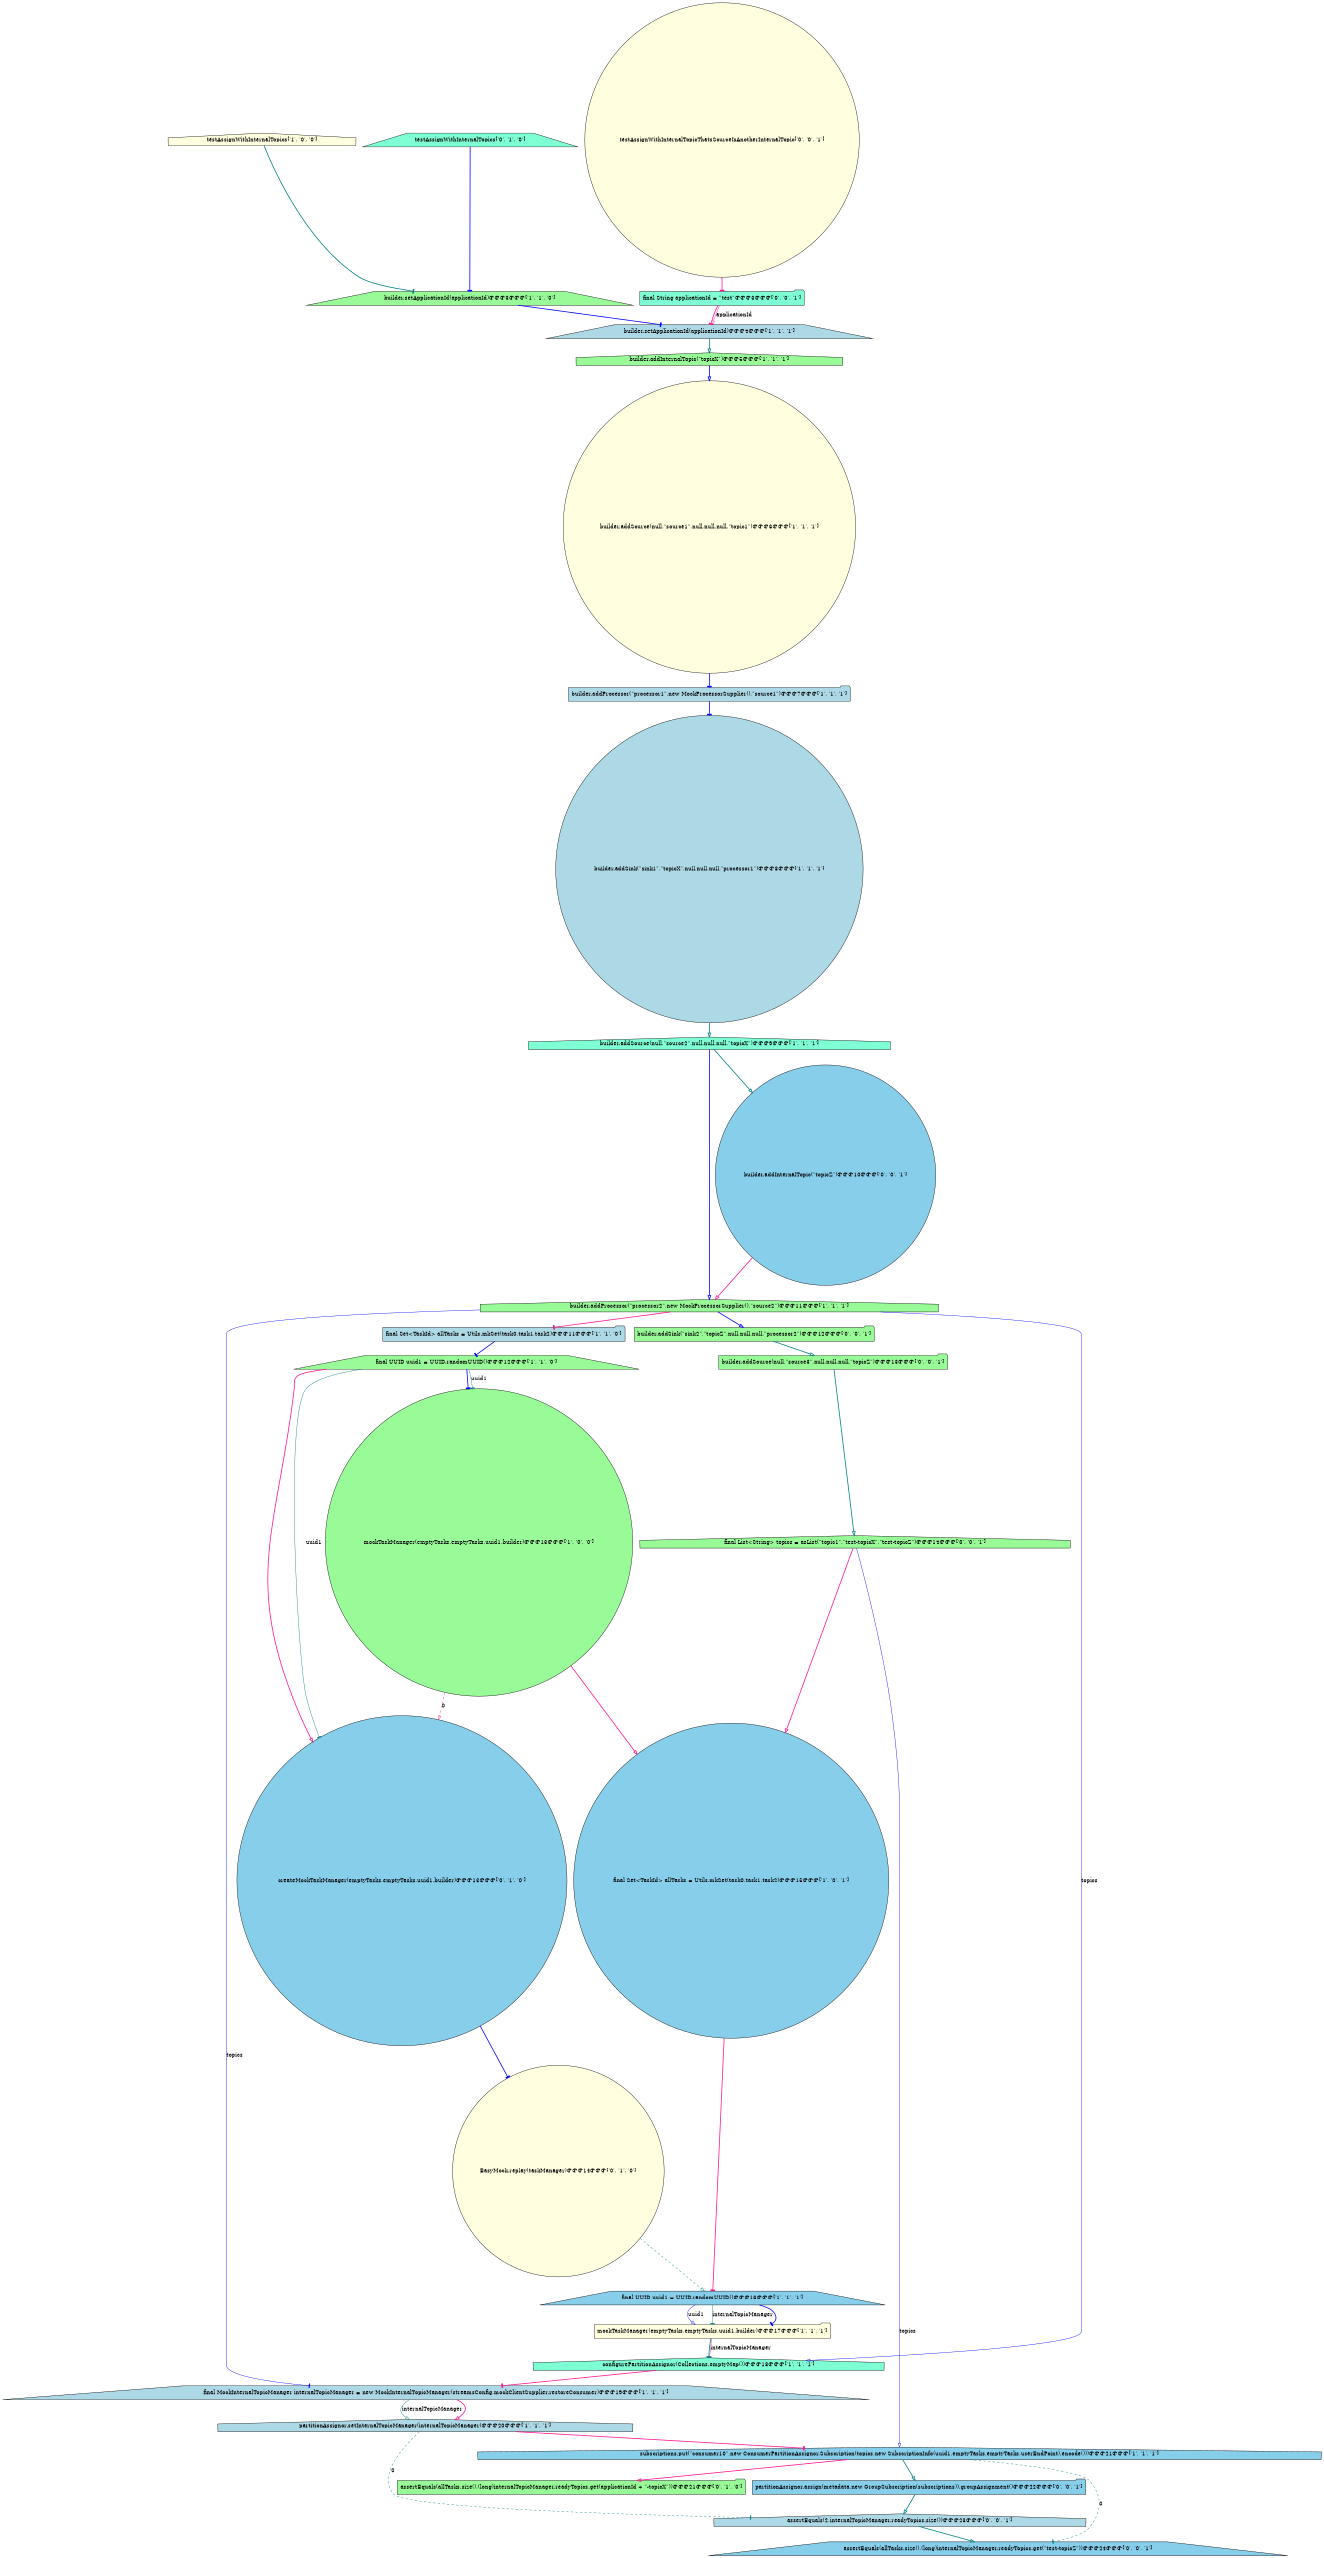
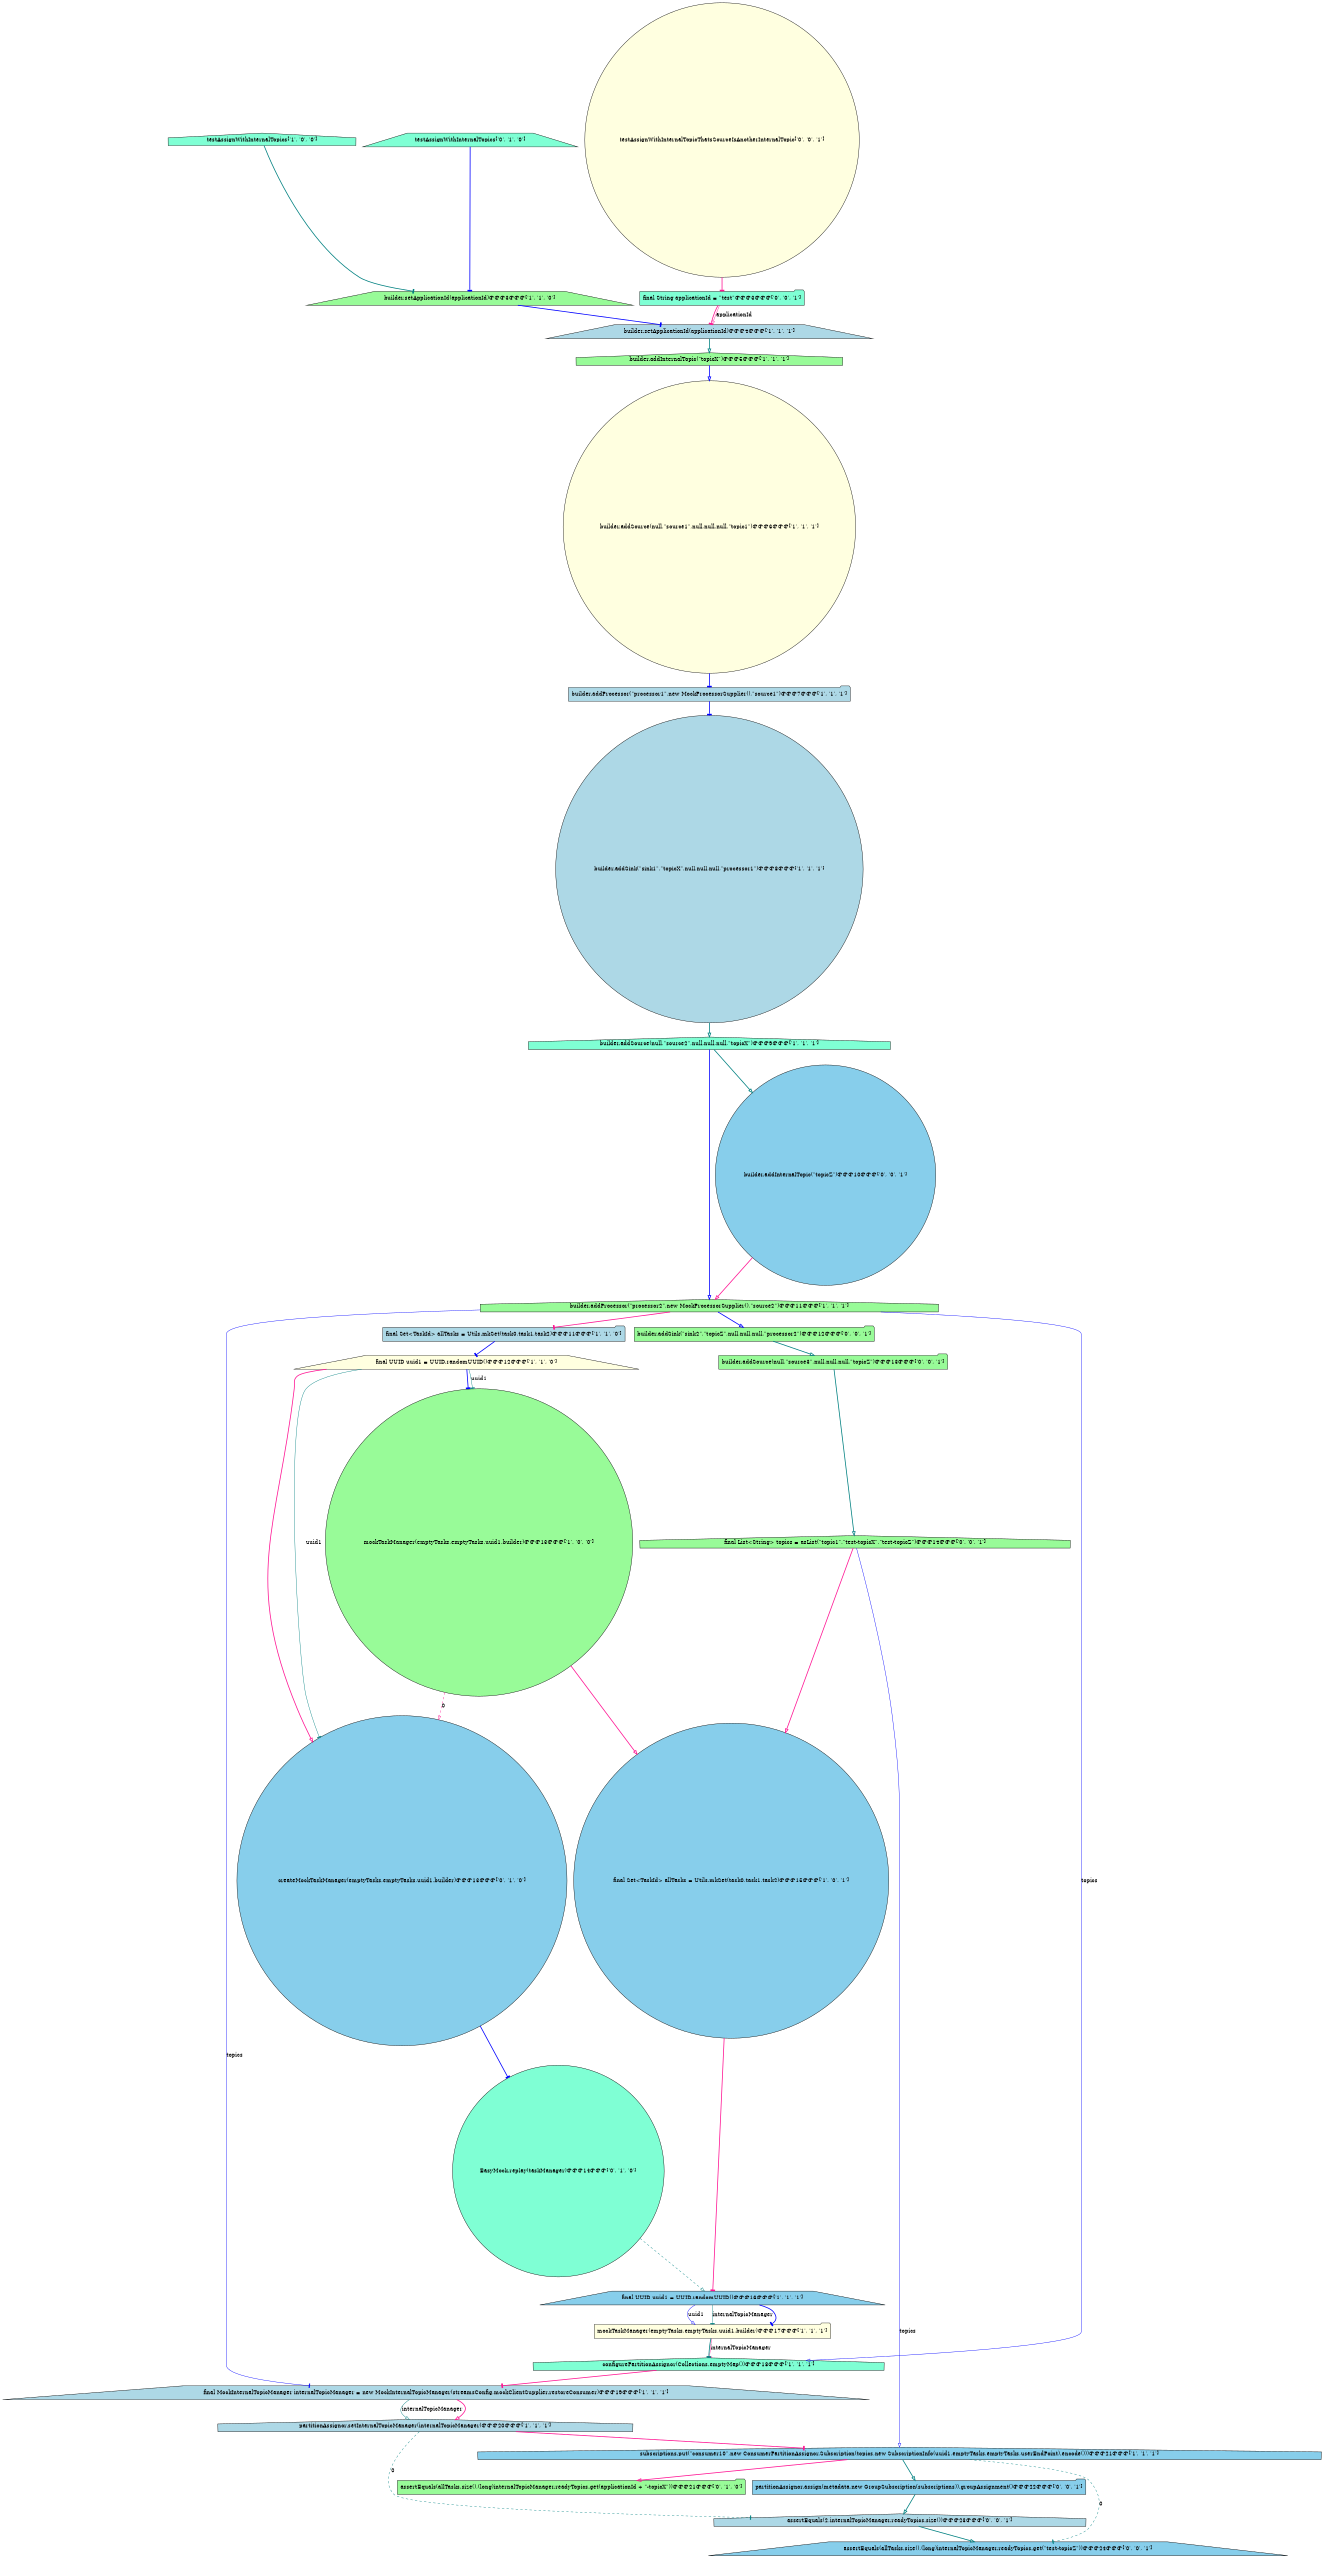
node "testAssignWithInternalTopics['1', '0', '0']": fillcolor lightyellow -> aquamarine
node "final UUID uuid1 = UUID.randomUUID()@@@12@@@['1', '1', '0']": fillcolor palegreen -> lightyellow
node "EasyMock.replay(taskManager)@@@14@@@['0', '1', '0']": fillcolor lightyellow -> aquamarine
